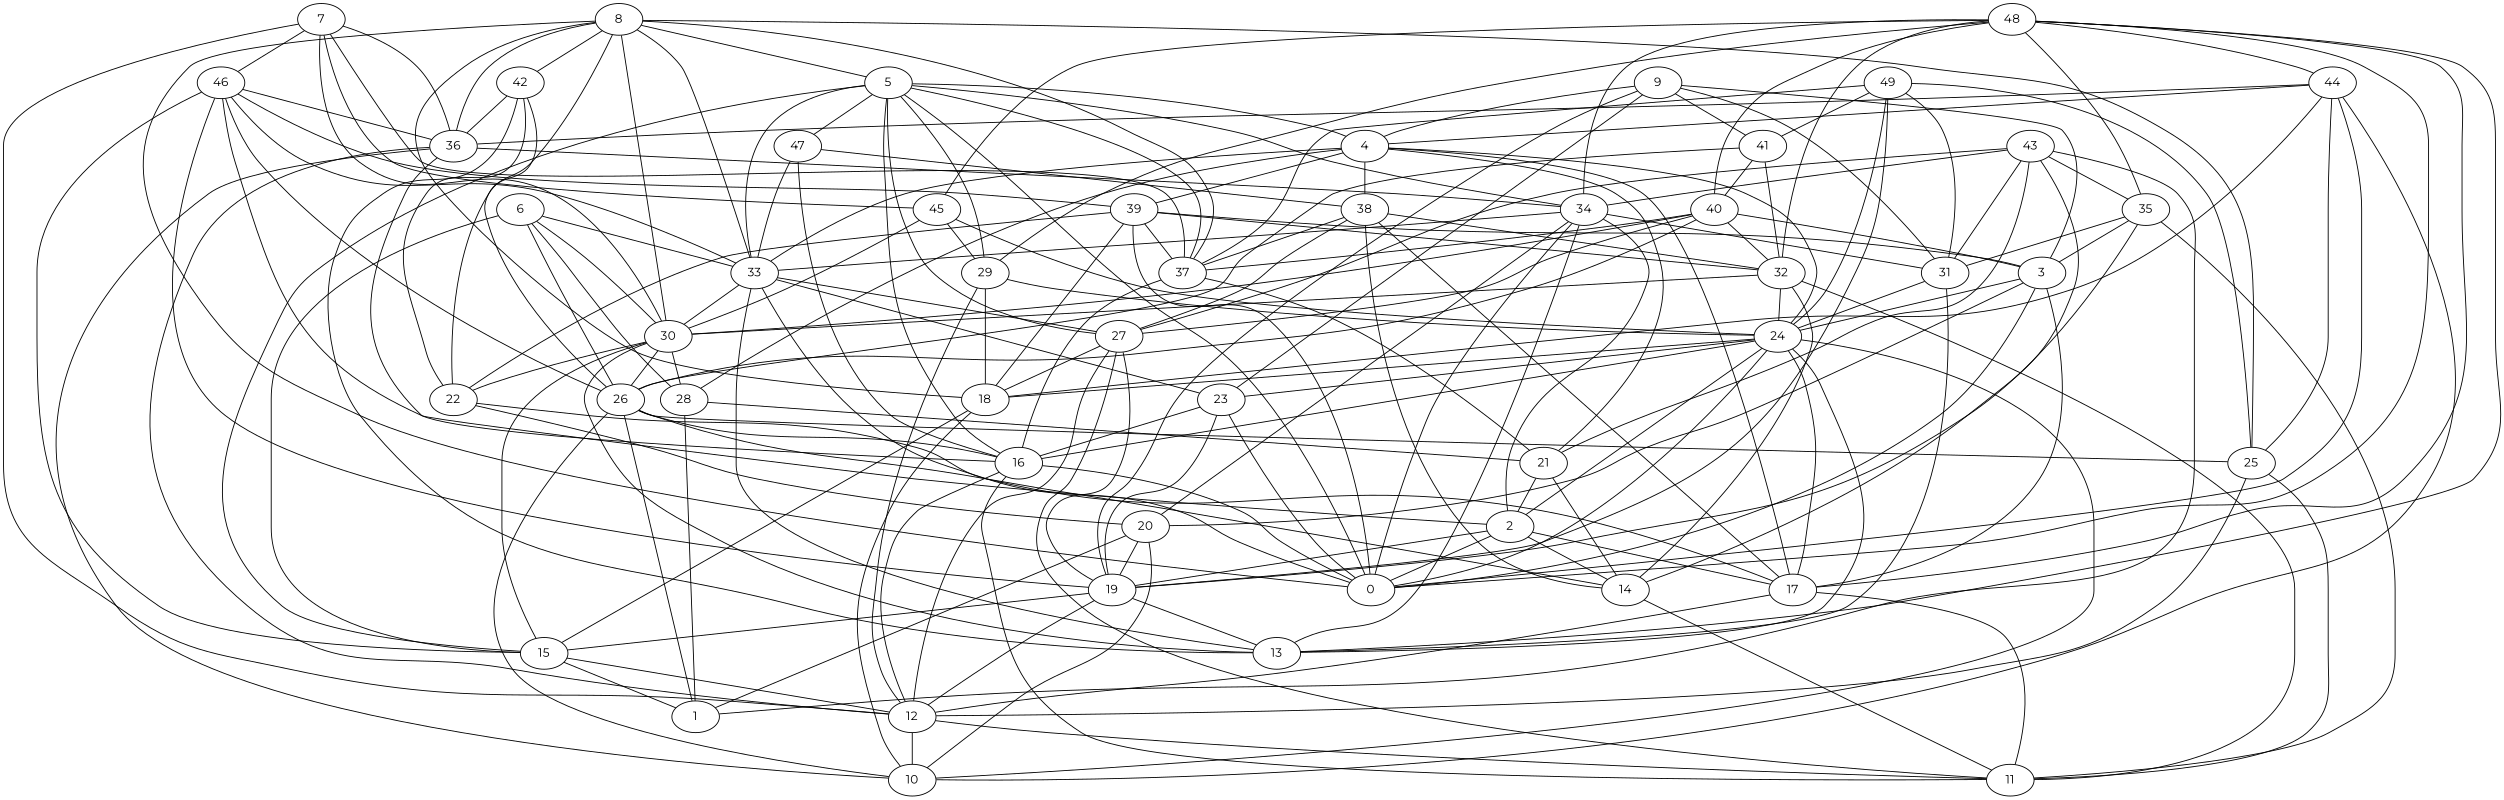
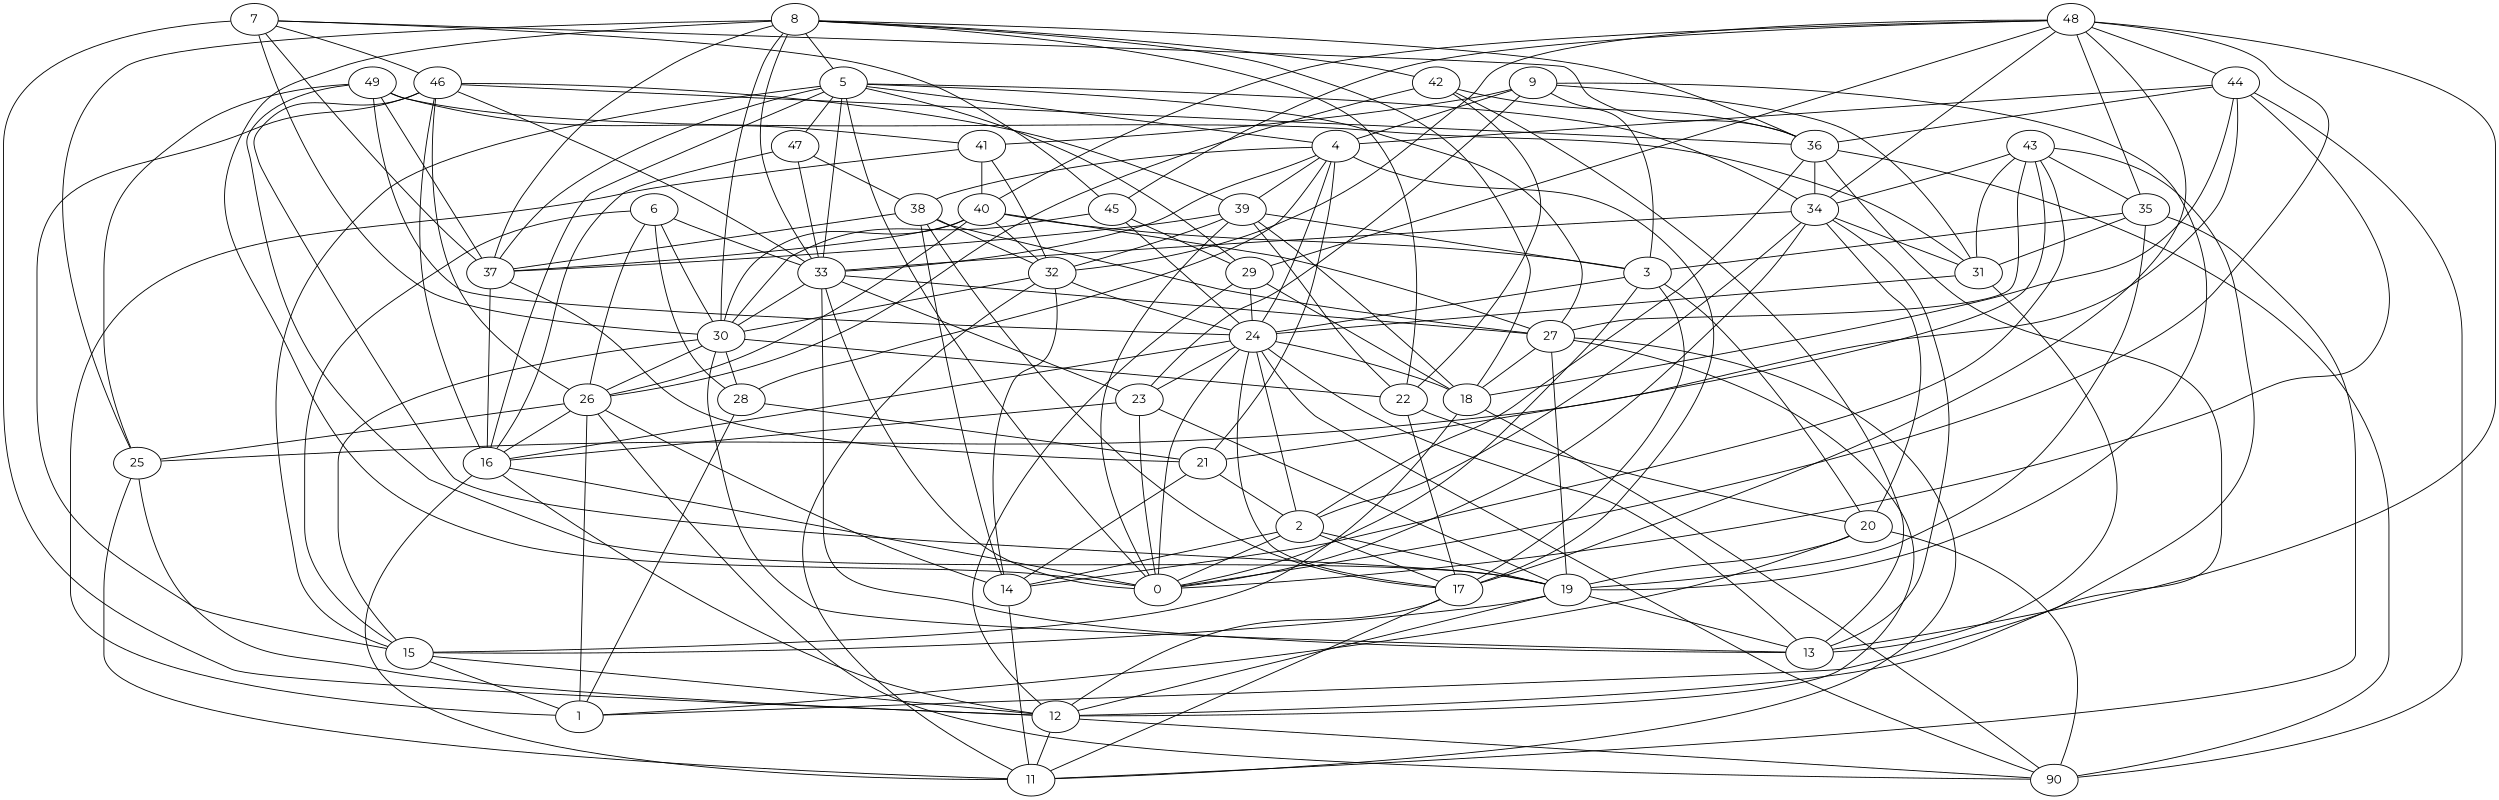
edge "41" -- "26": now "41" -- "1"
node "10": label "10" -> "90"
